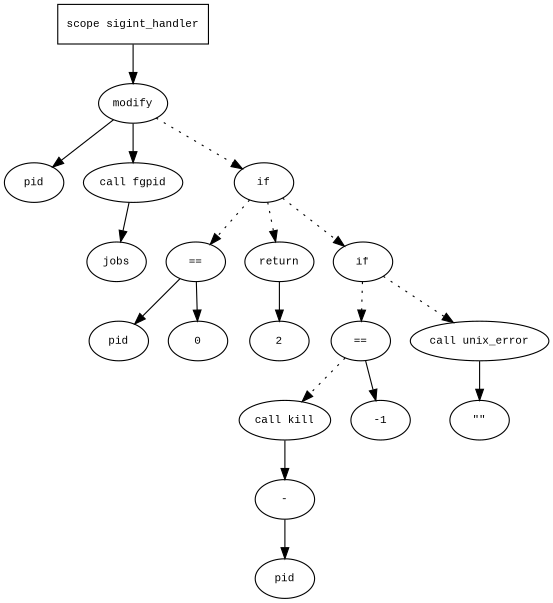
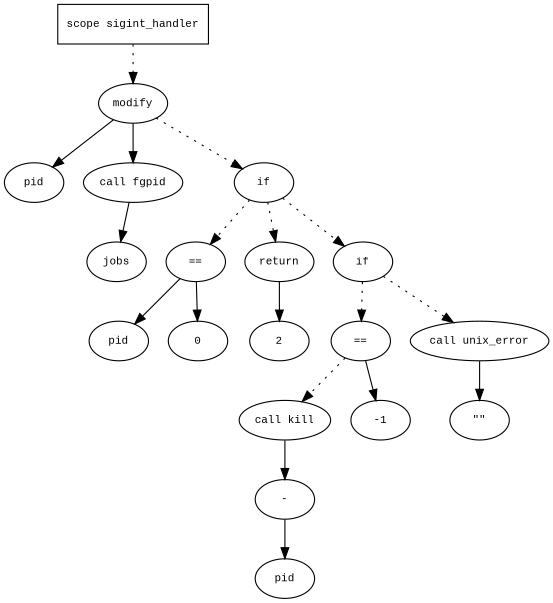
edge "scope sigint_handler" -> "modify": style solid -> dotted
